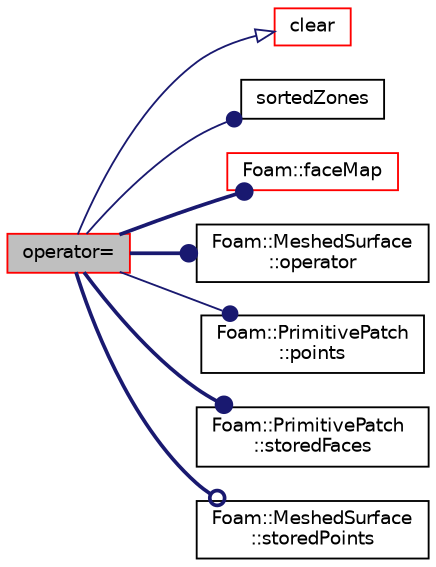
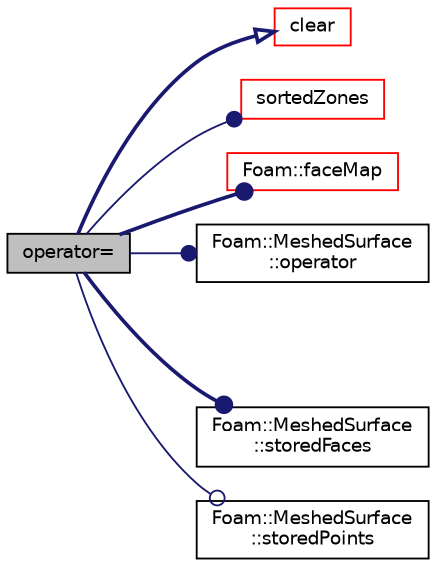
node "sortedZones": color black -> red
edge "operator=" -> "clear": style solid -> bold
node "operator=": color red -> black
edge "operator=" -> "Foam::MeshedSurface ::operator": style bold -> solid
node "Foam::PrimitivePatch ::points": removed
edge "operator=" -> "Foam::MeshedSurface ::storedPoints": style bold -> solid
node "Foam::PrimitivePatch ::storedFaces": label "Foam::PrimitivePatch ::storedFaces" -> "Foam::MeshedSurface ::storedFaces"
